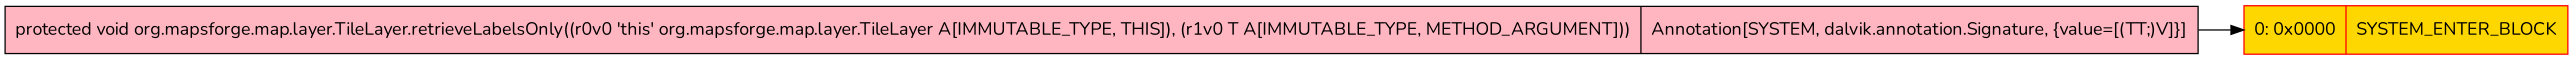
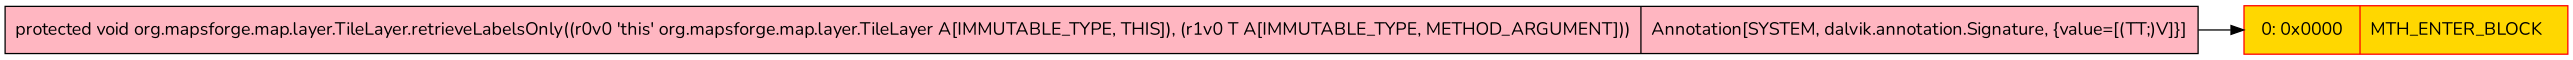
node "0: 0x0000": text "SYSTEM_ENTER_BLOCK" -> "MTH_ENTER_BLOCK"
